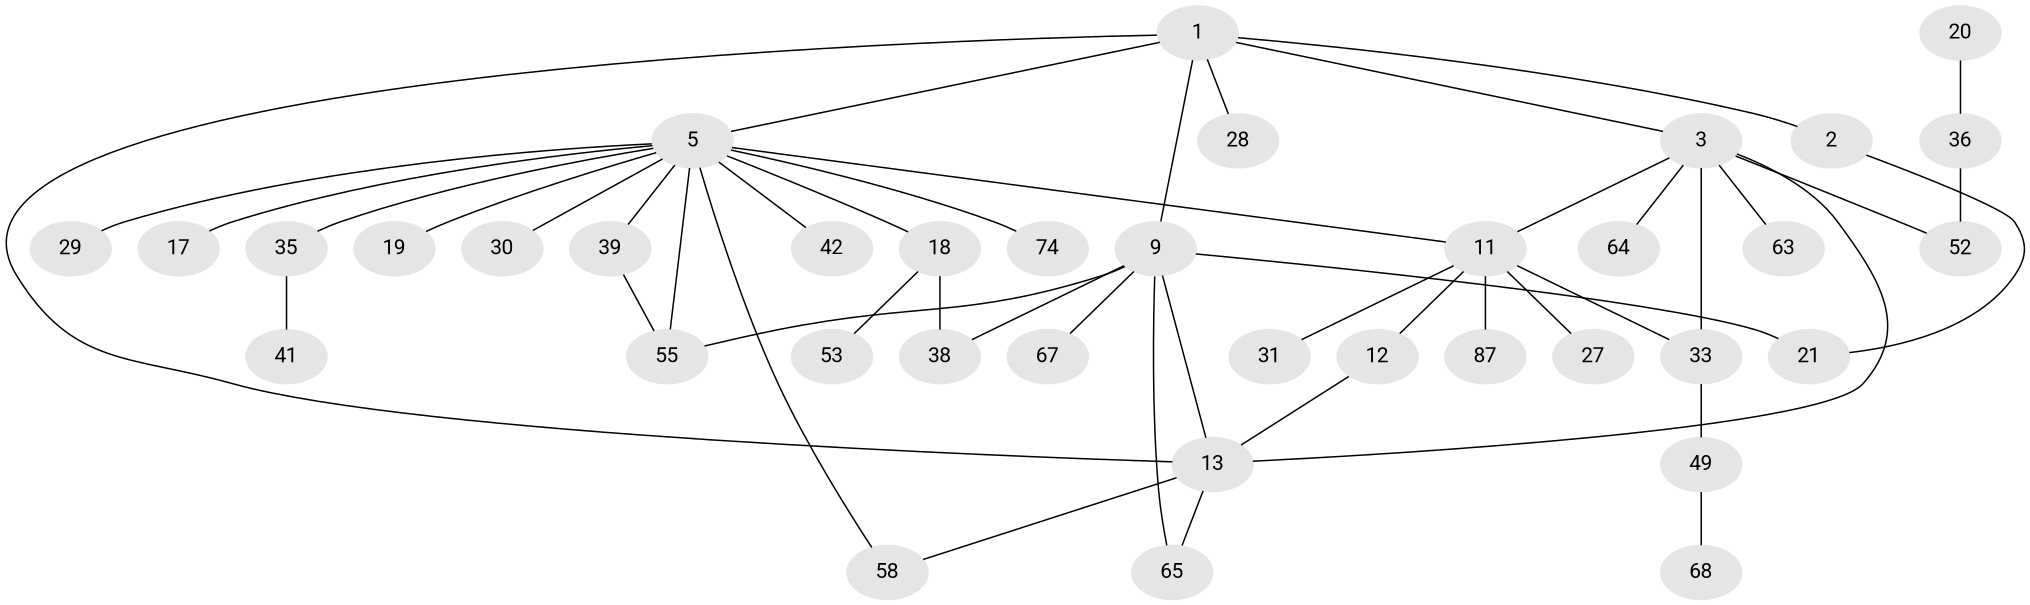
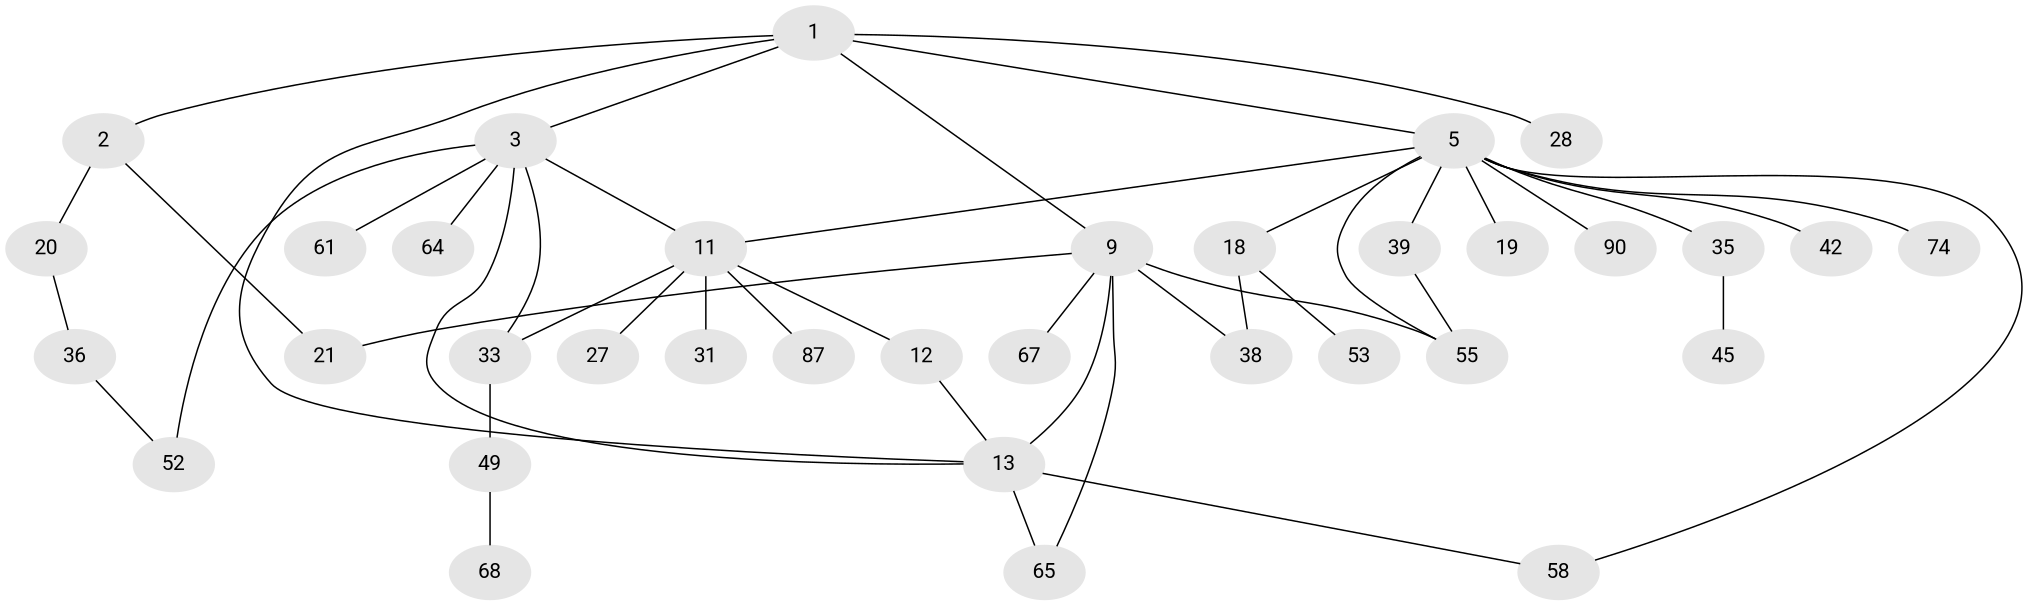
edge "2" -- "20": added
node "29": removed
node "17": removed
node "30": label "30" -> "90"
node "63": label "63" -> "61"
node "41": label "41" -> "45"
